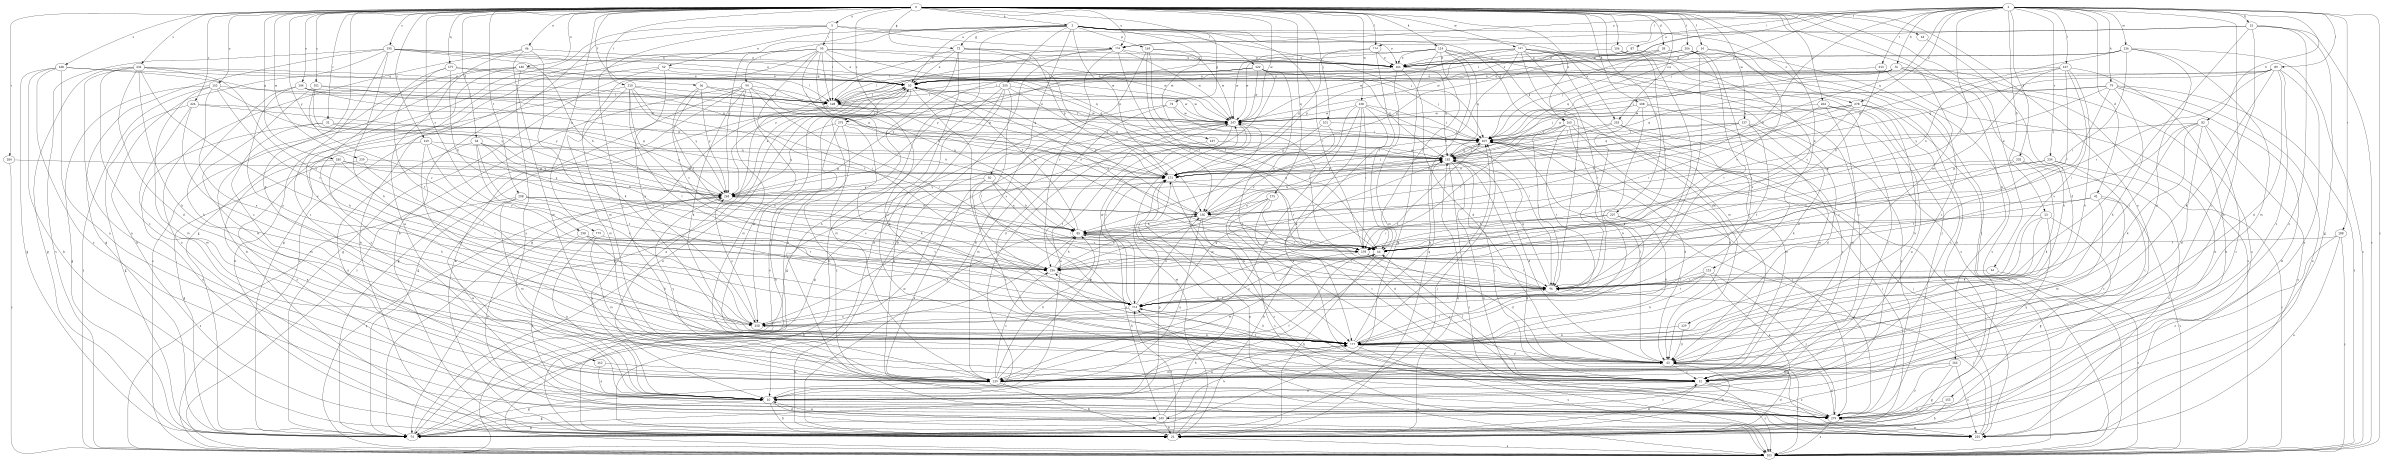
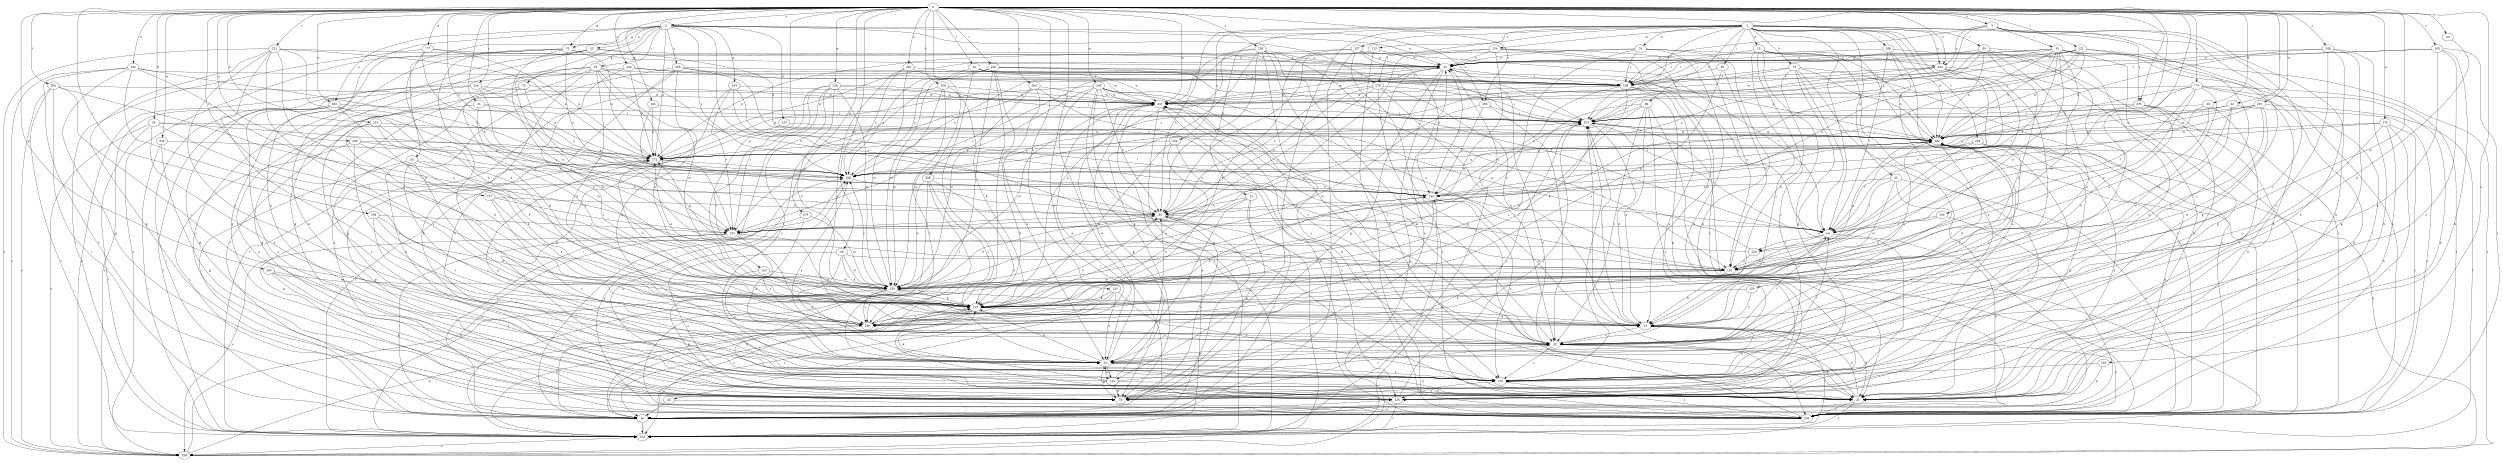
edge "161" -> "53": now "188" -> "53"
edge "175" -> "182": added, label "q"
edge "124" -> "64": reversed
node "184": removed
